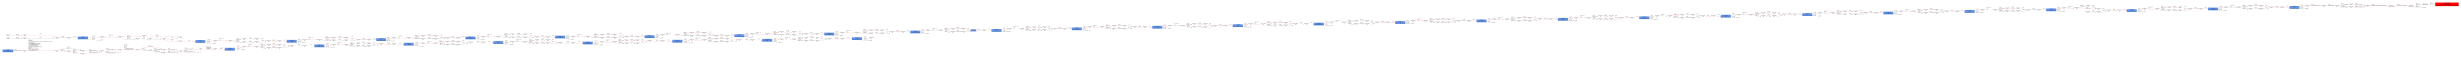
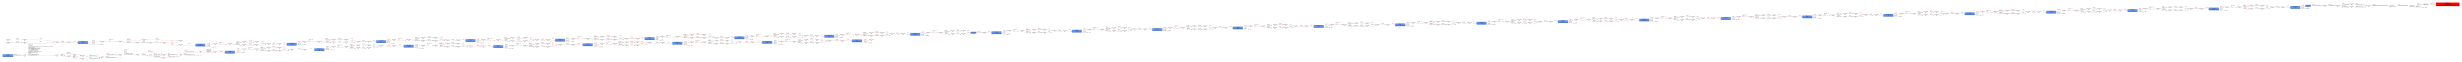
node "18567 @ N46 main": fillcolor white -> cornflowerblue
edge "18495 @ N48 main" -> "18500 @ N53 main": now "18495 @ N48 main" -> "18497 @ N50 main"
